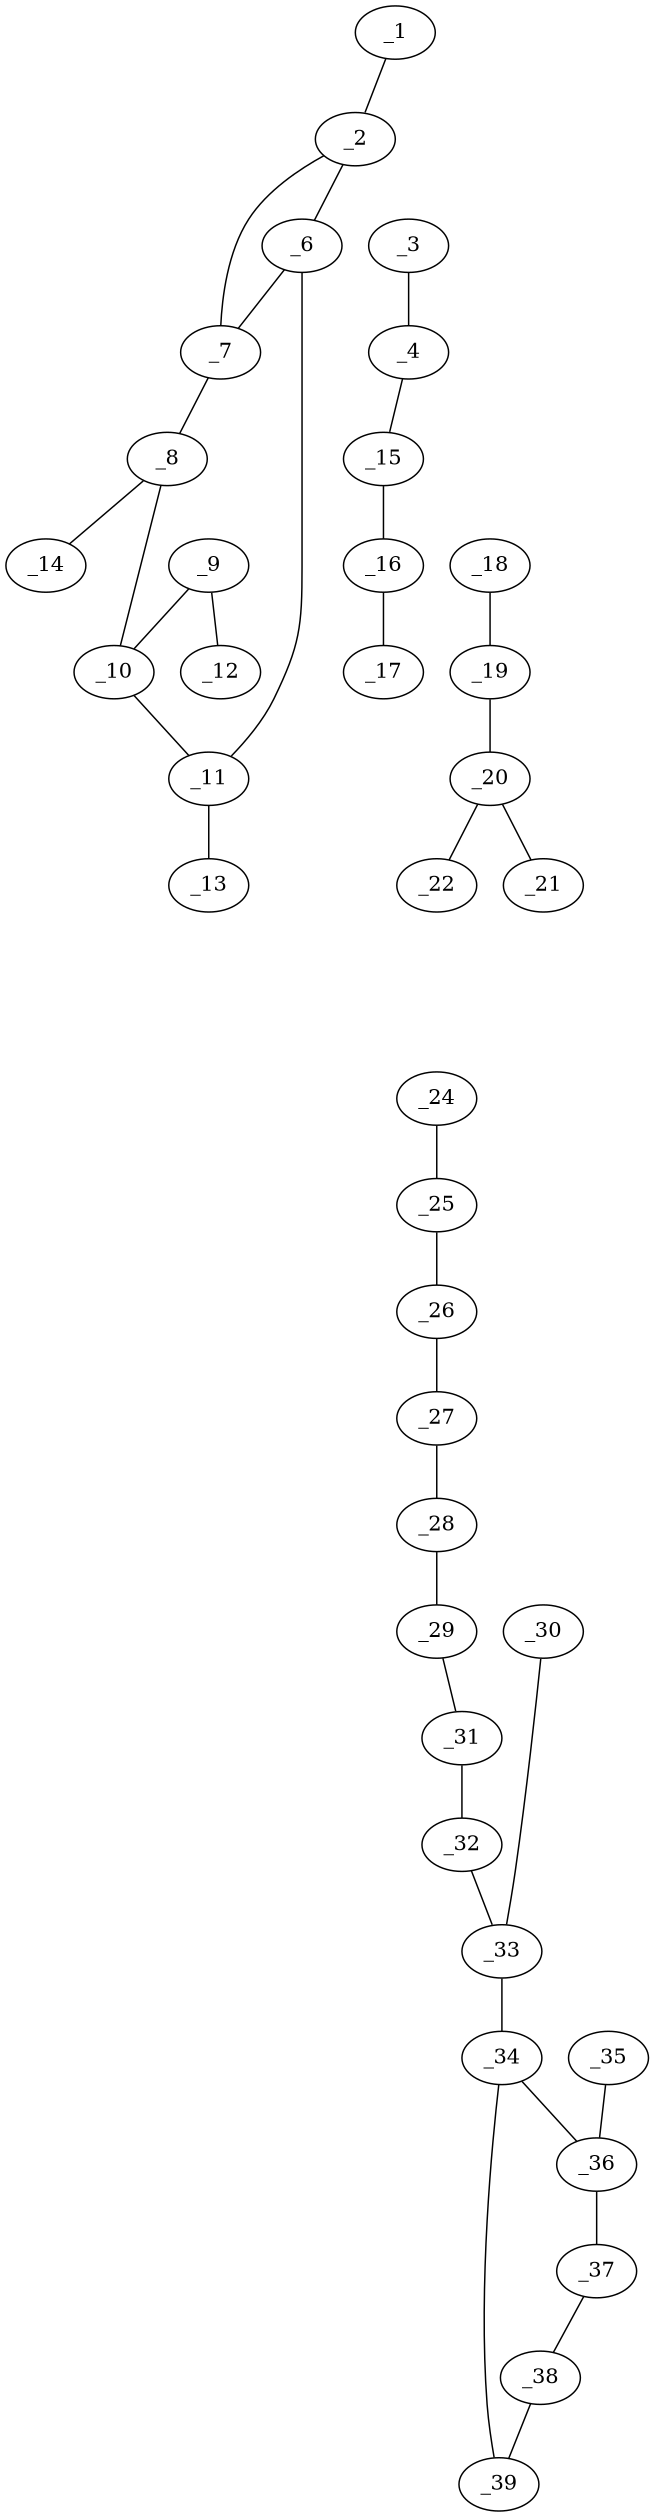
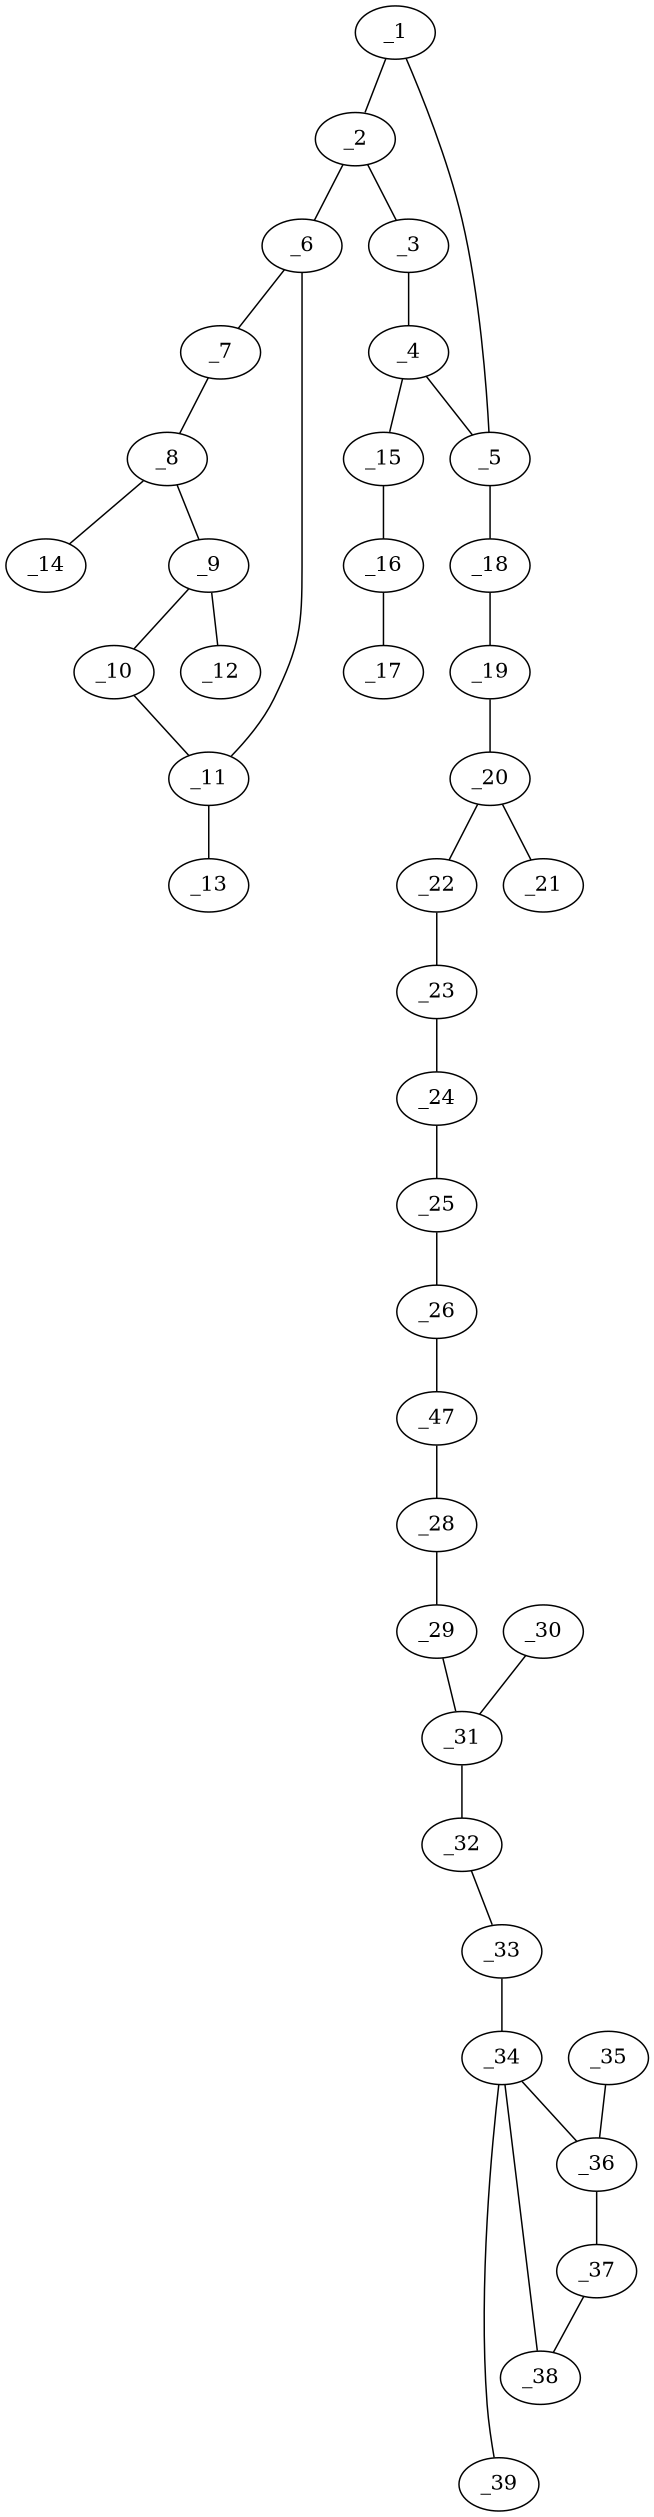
edge "_2" -- "_7": now "_2" -- "_3"
node "_5": added
edge "_8" -- "_10": now "_8" -- "_9"
node "_23": added
node "_27": label "_27" -> "_47"
edge "_30" -- "_33": now "_30" -- "_31"
edge "_38" -- "_39": now "_38" -- "_34"
